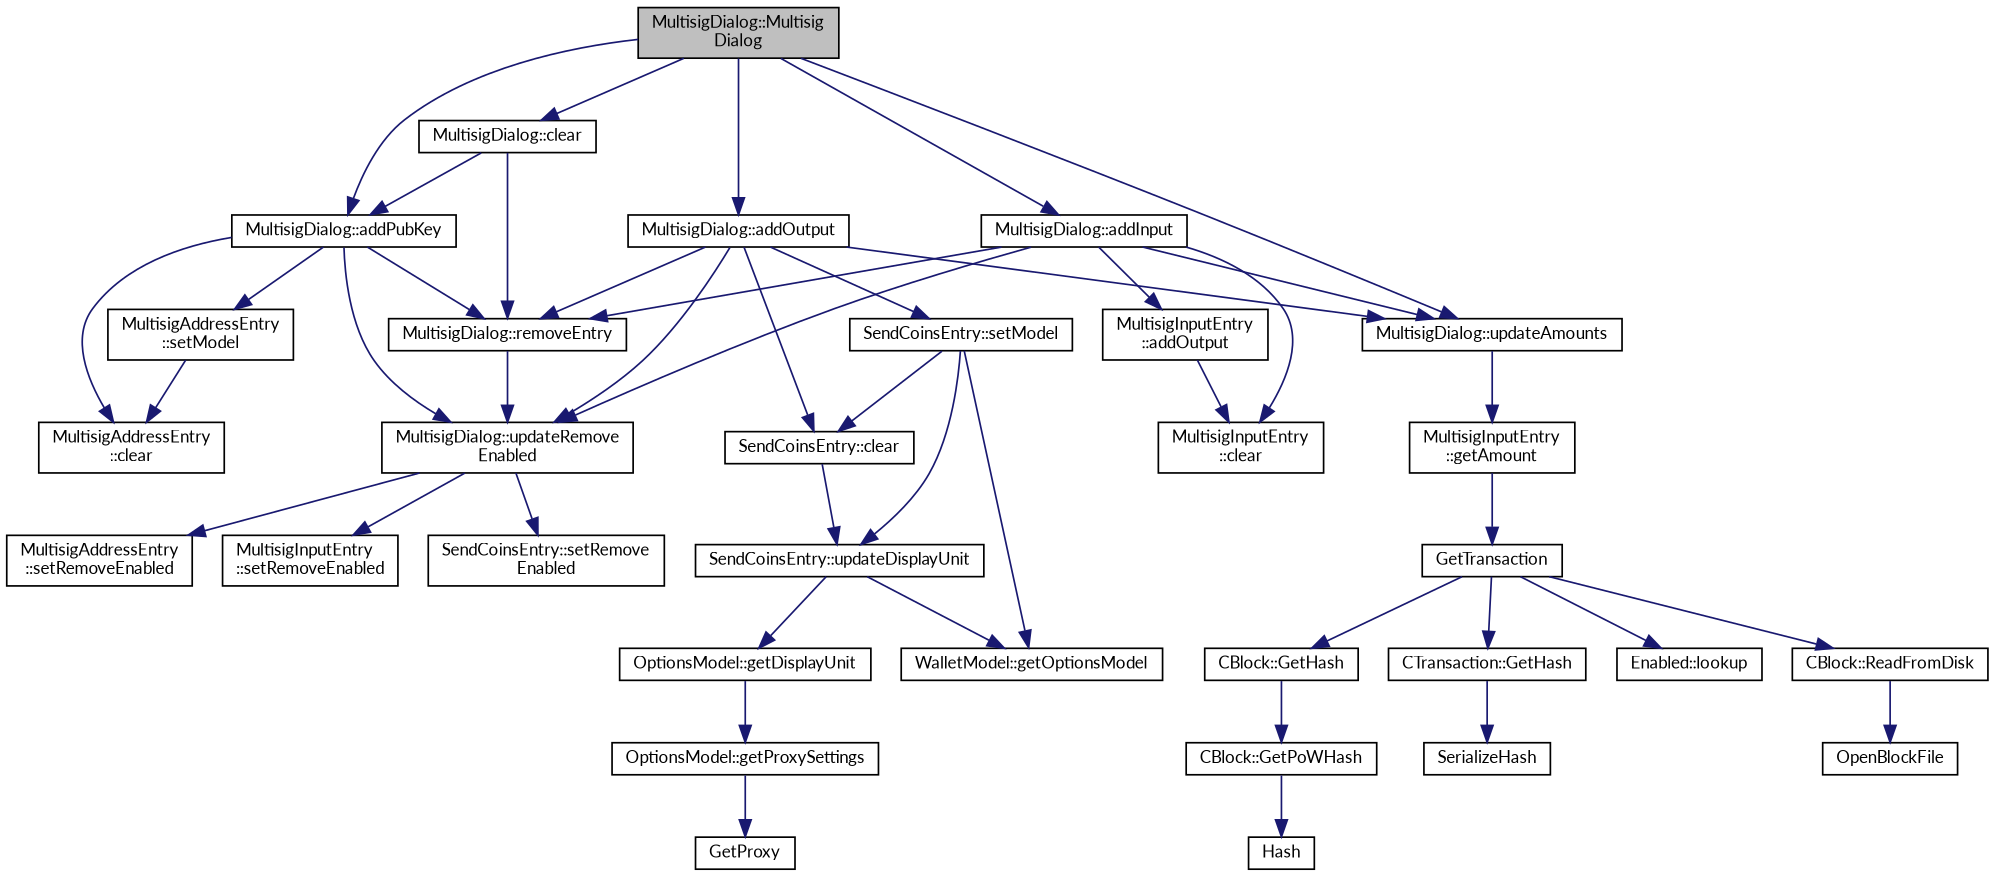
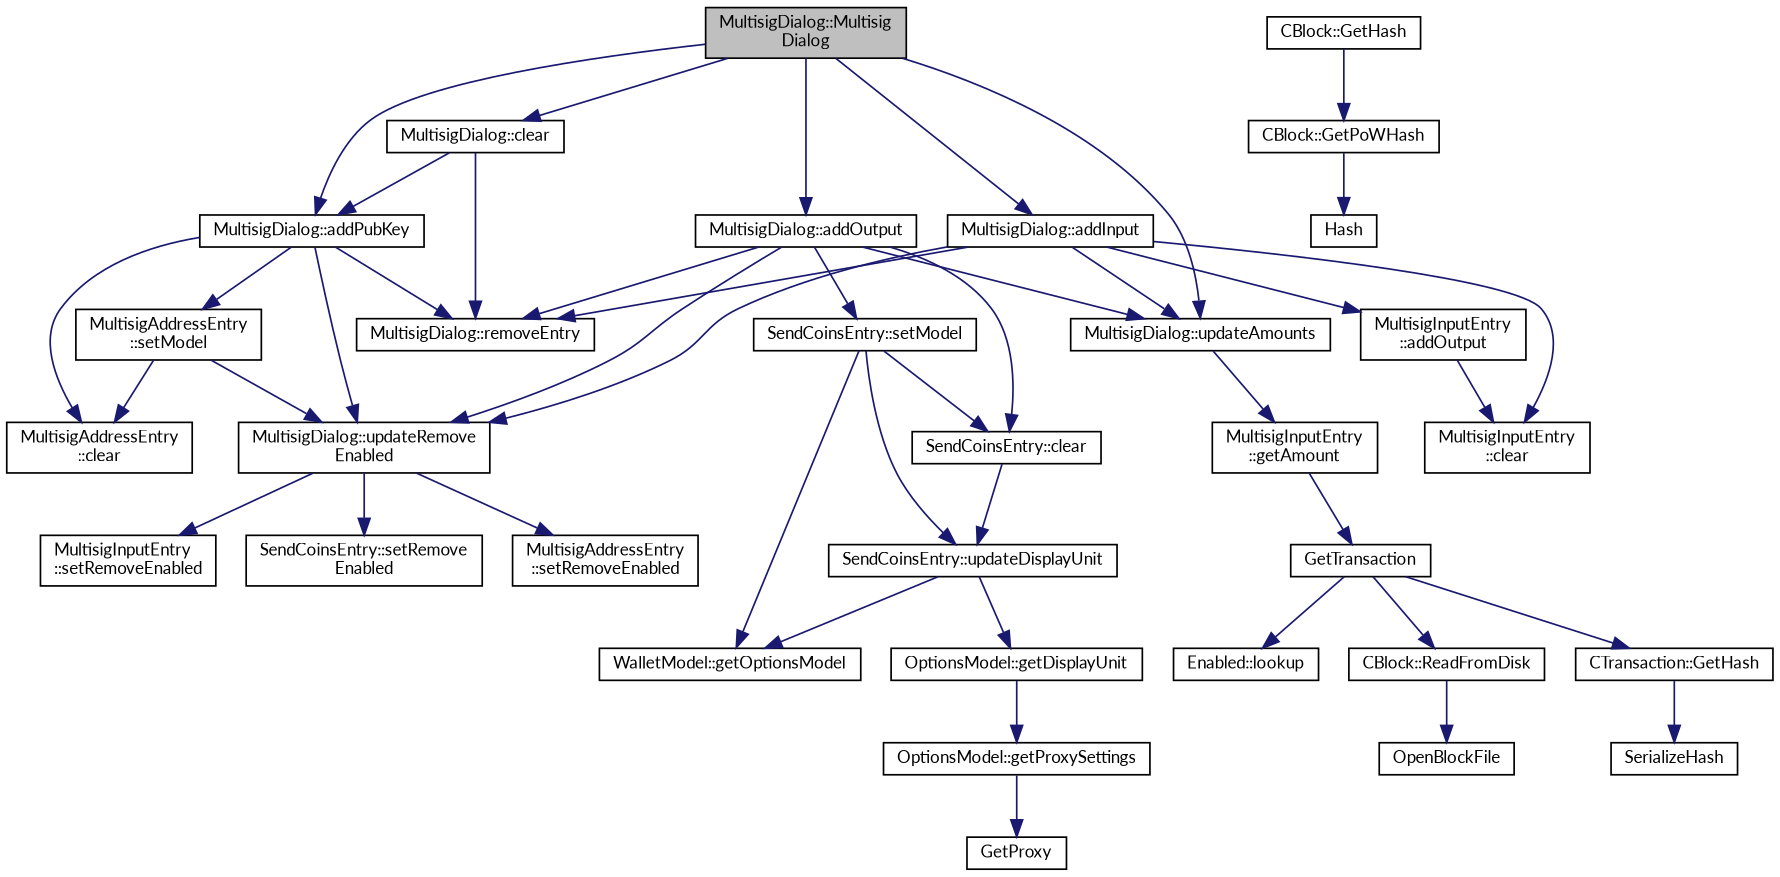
edge "MultisigDialog::removeEntry" -> "MultisigDialog::updateRemove Enabled": now "MultisigAddressEntry ::setModel" -> "MultisigDialog::updateRemove Enabled"
edge "GetTransaction" -> "CBlock::GetHash": removed
